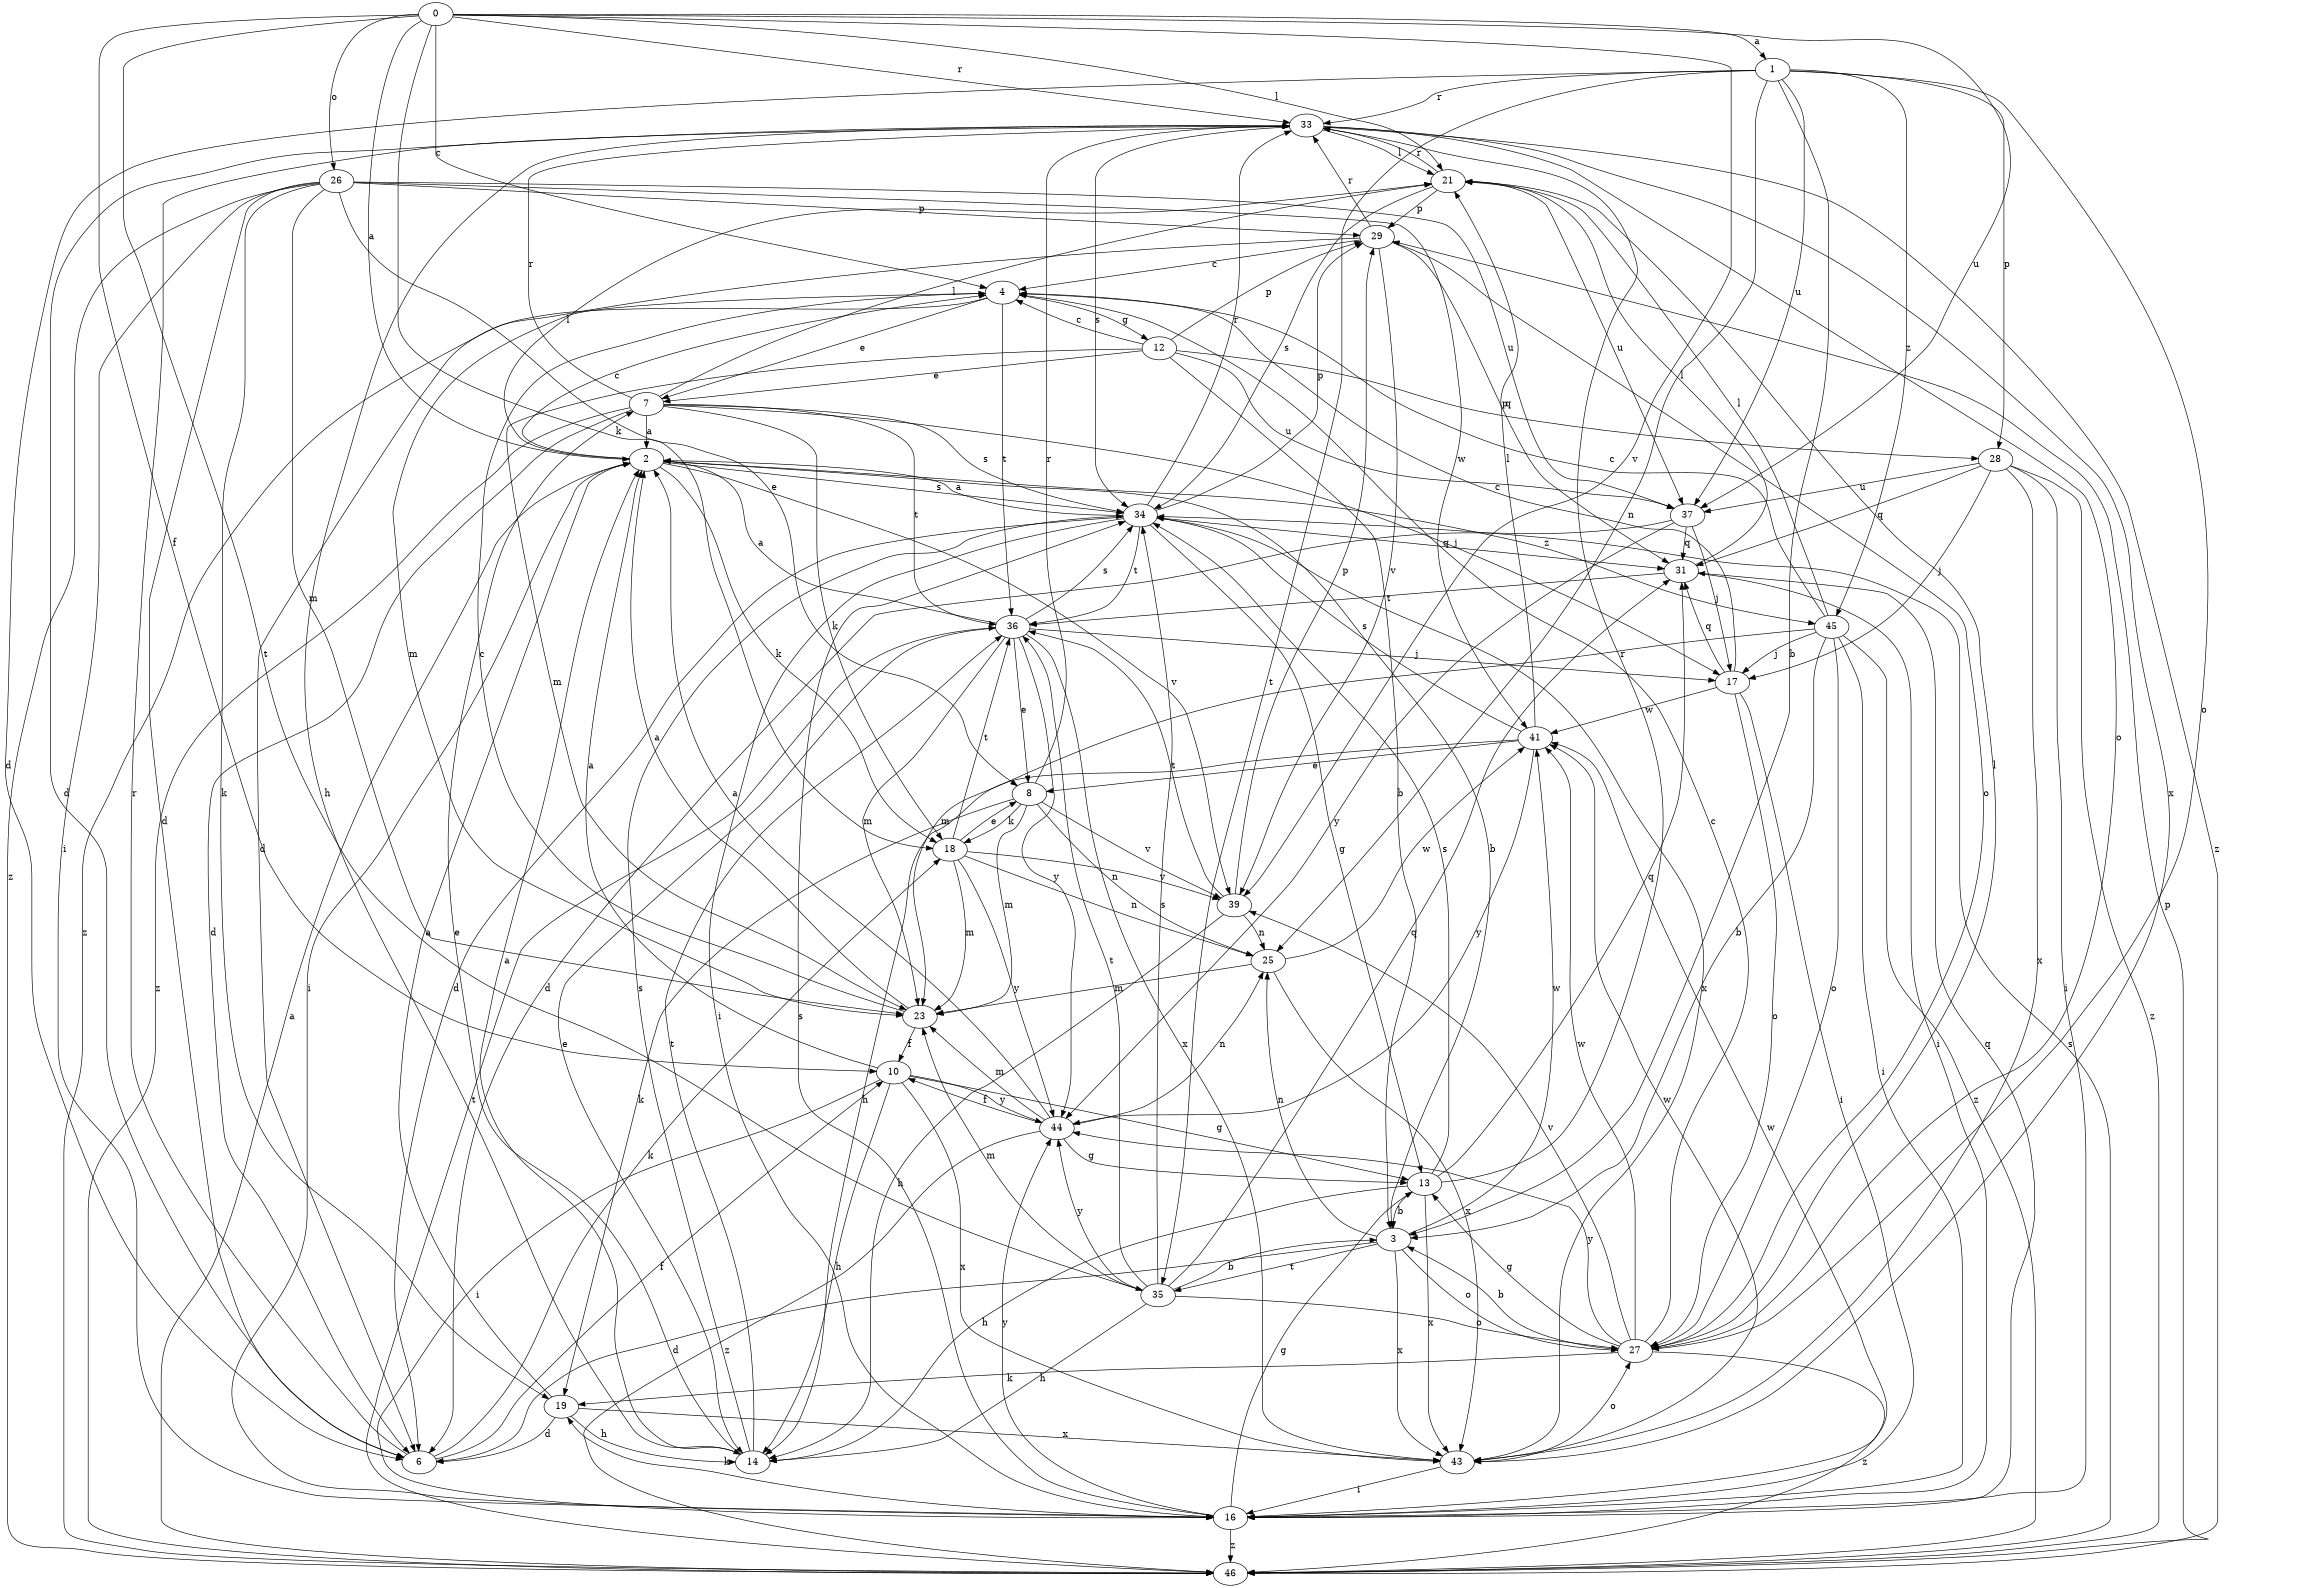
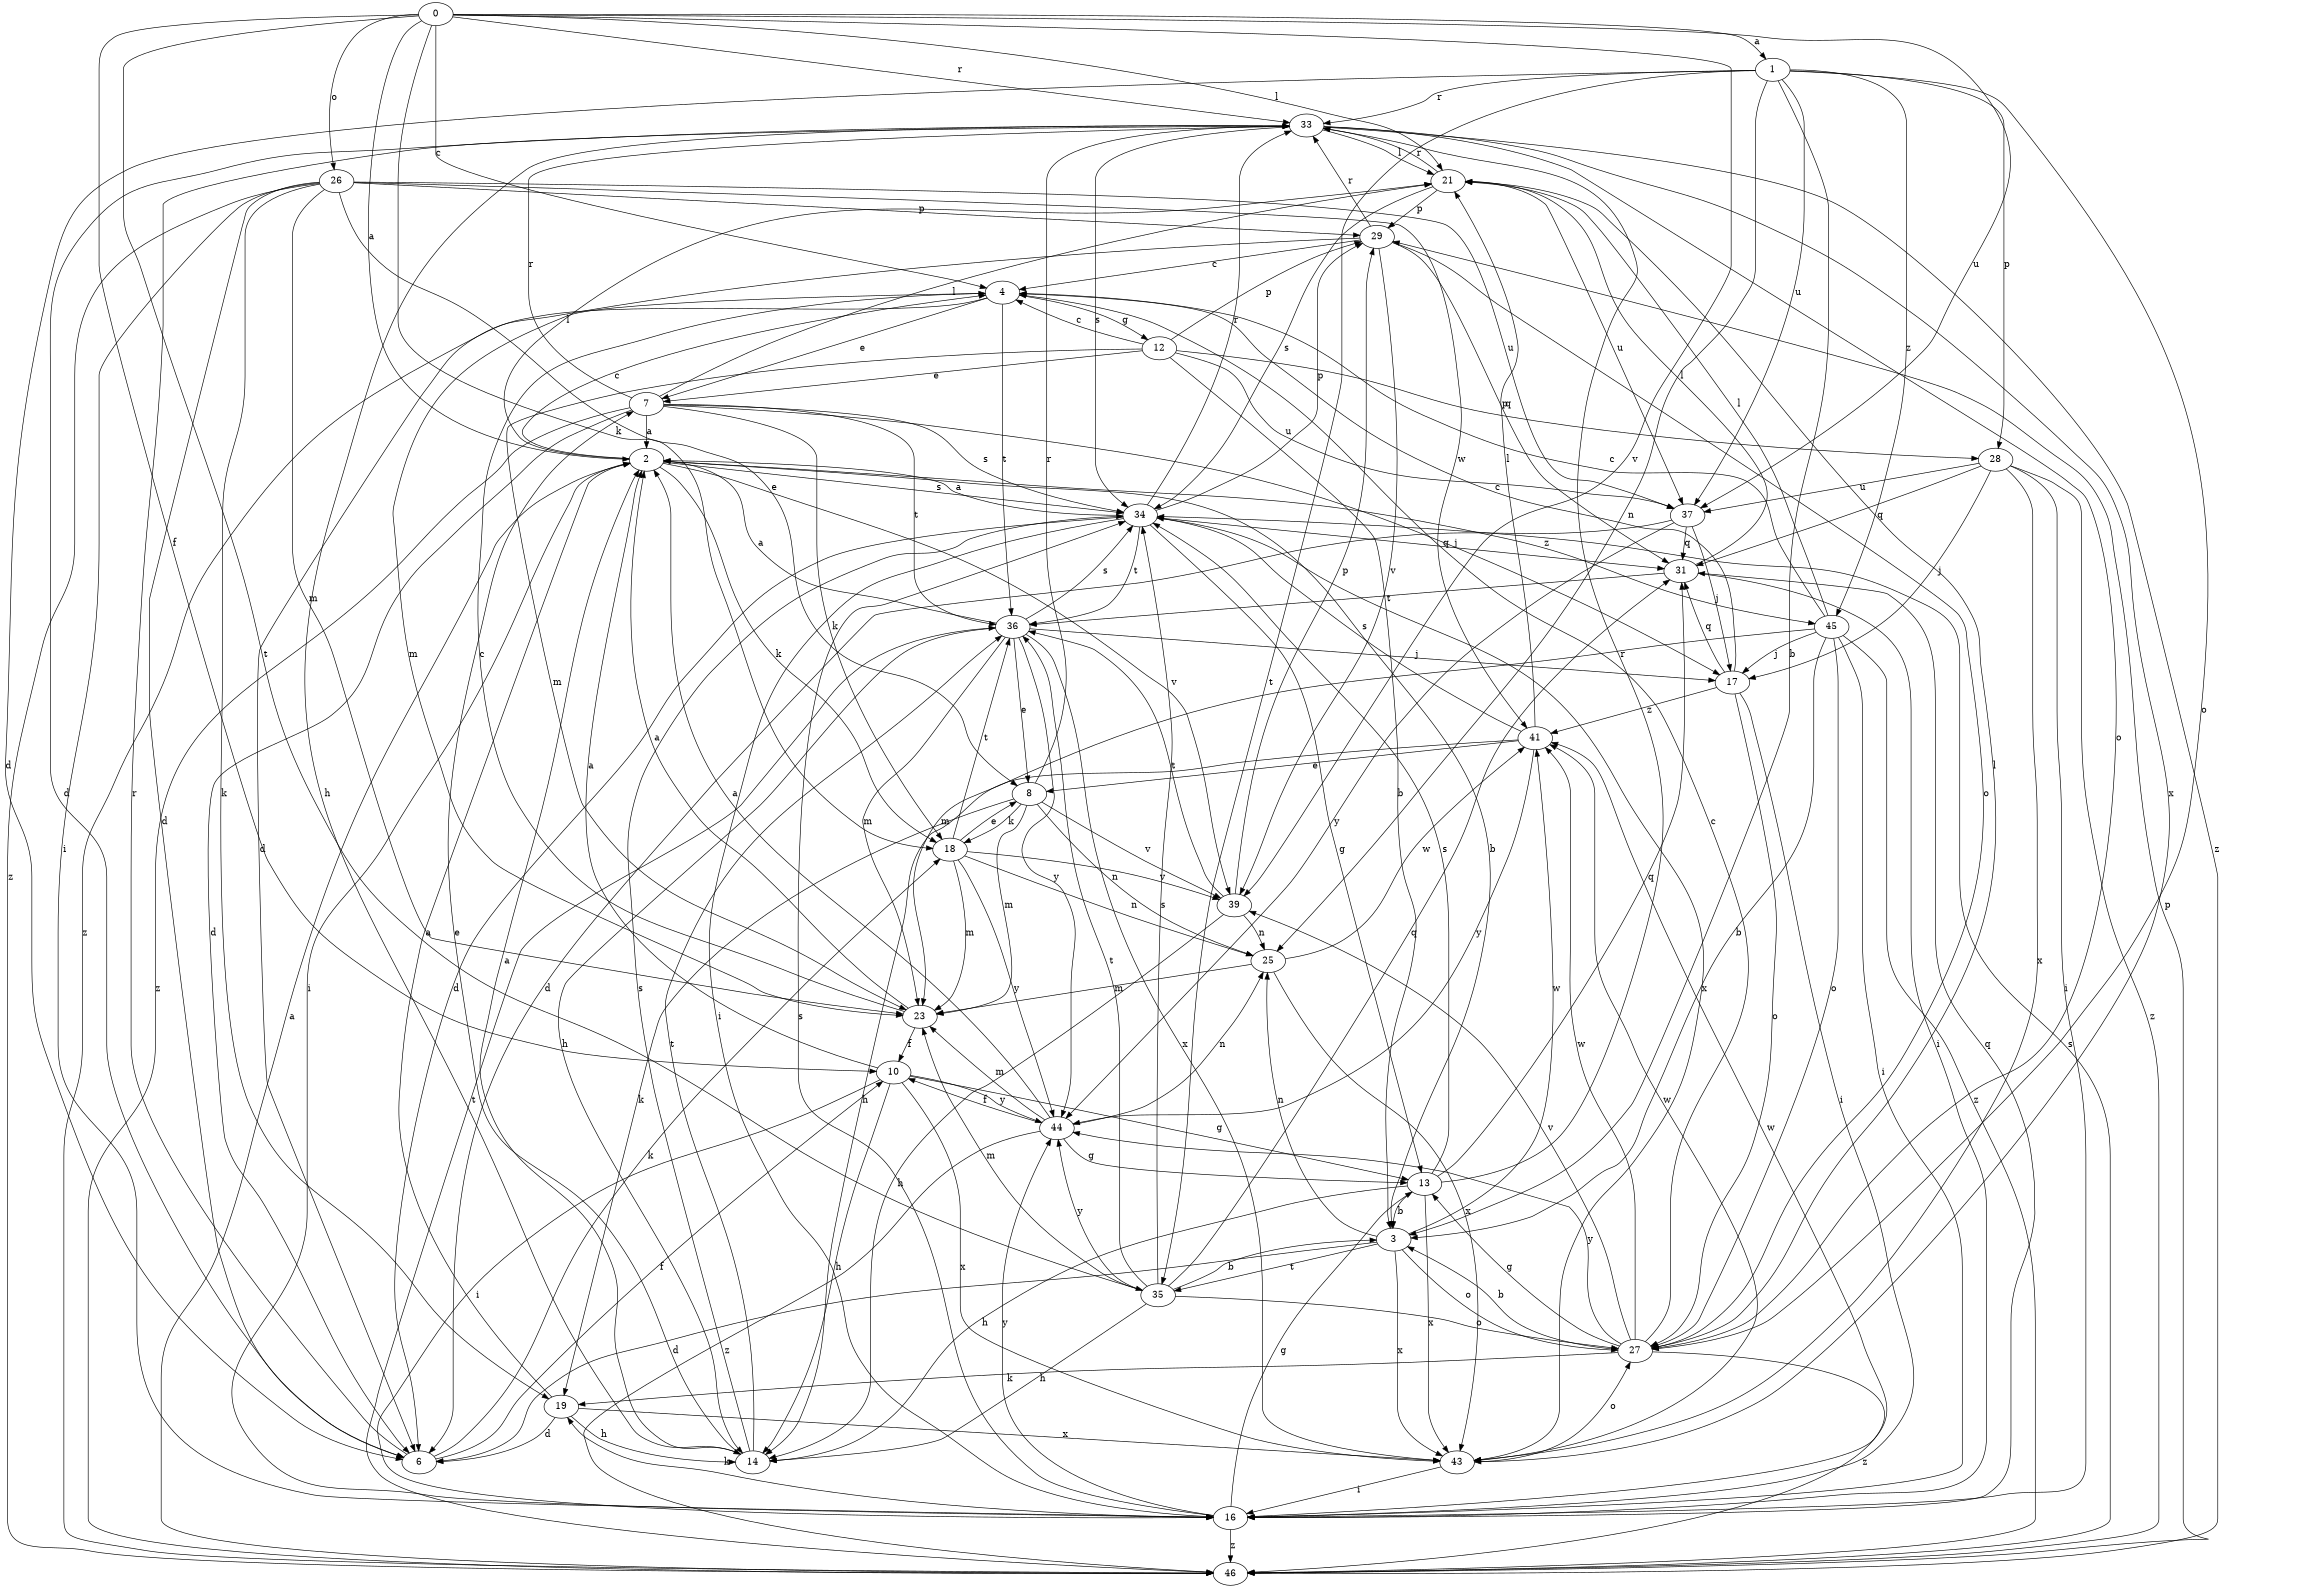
edge "17" -> "41": label "w" -> "z"
edge "36" -> "14": label "e" -> "h"
